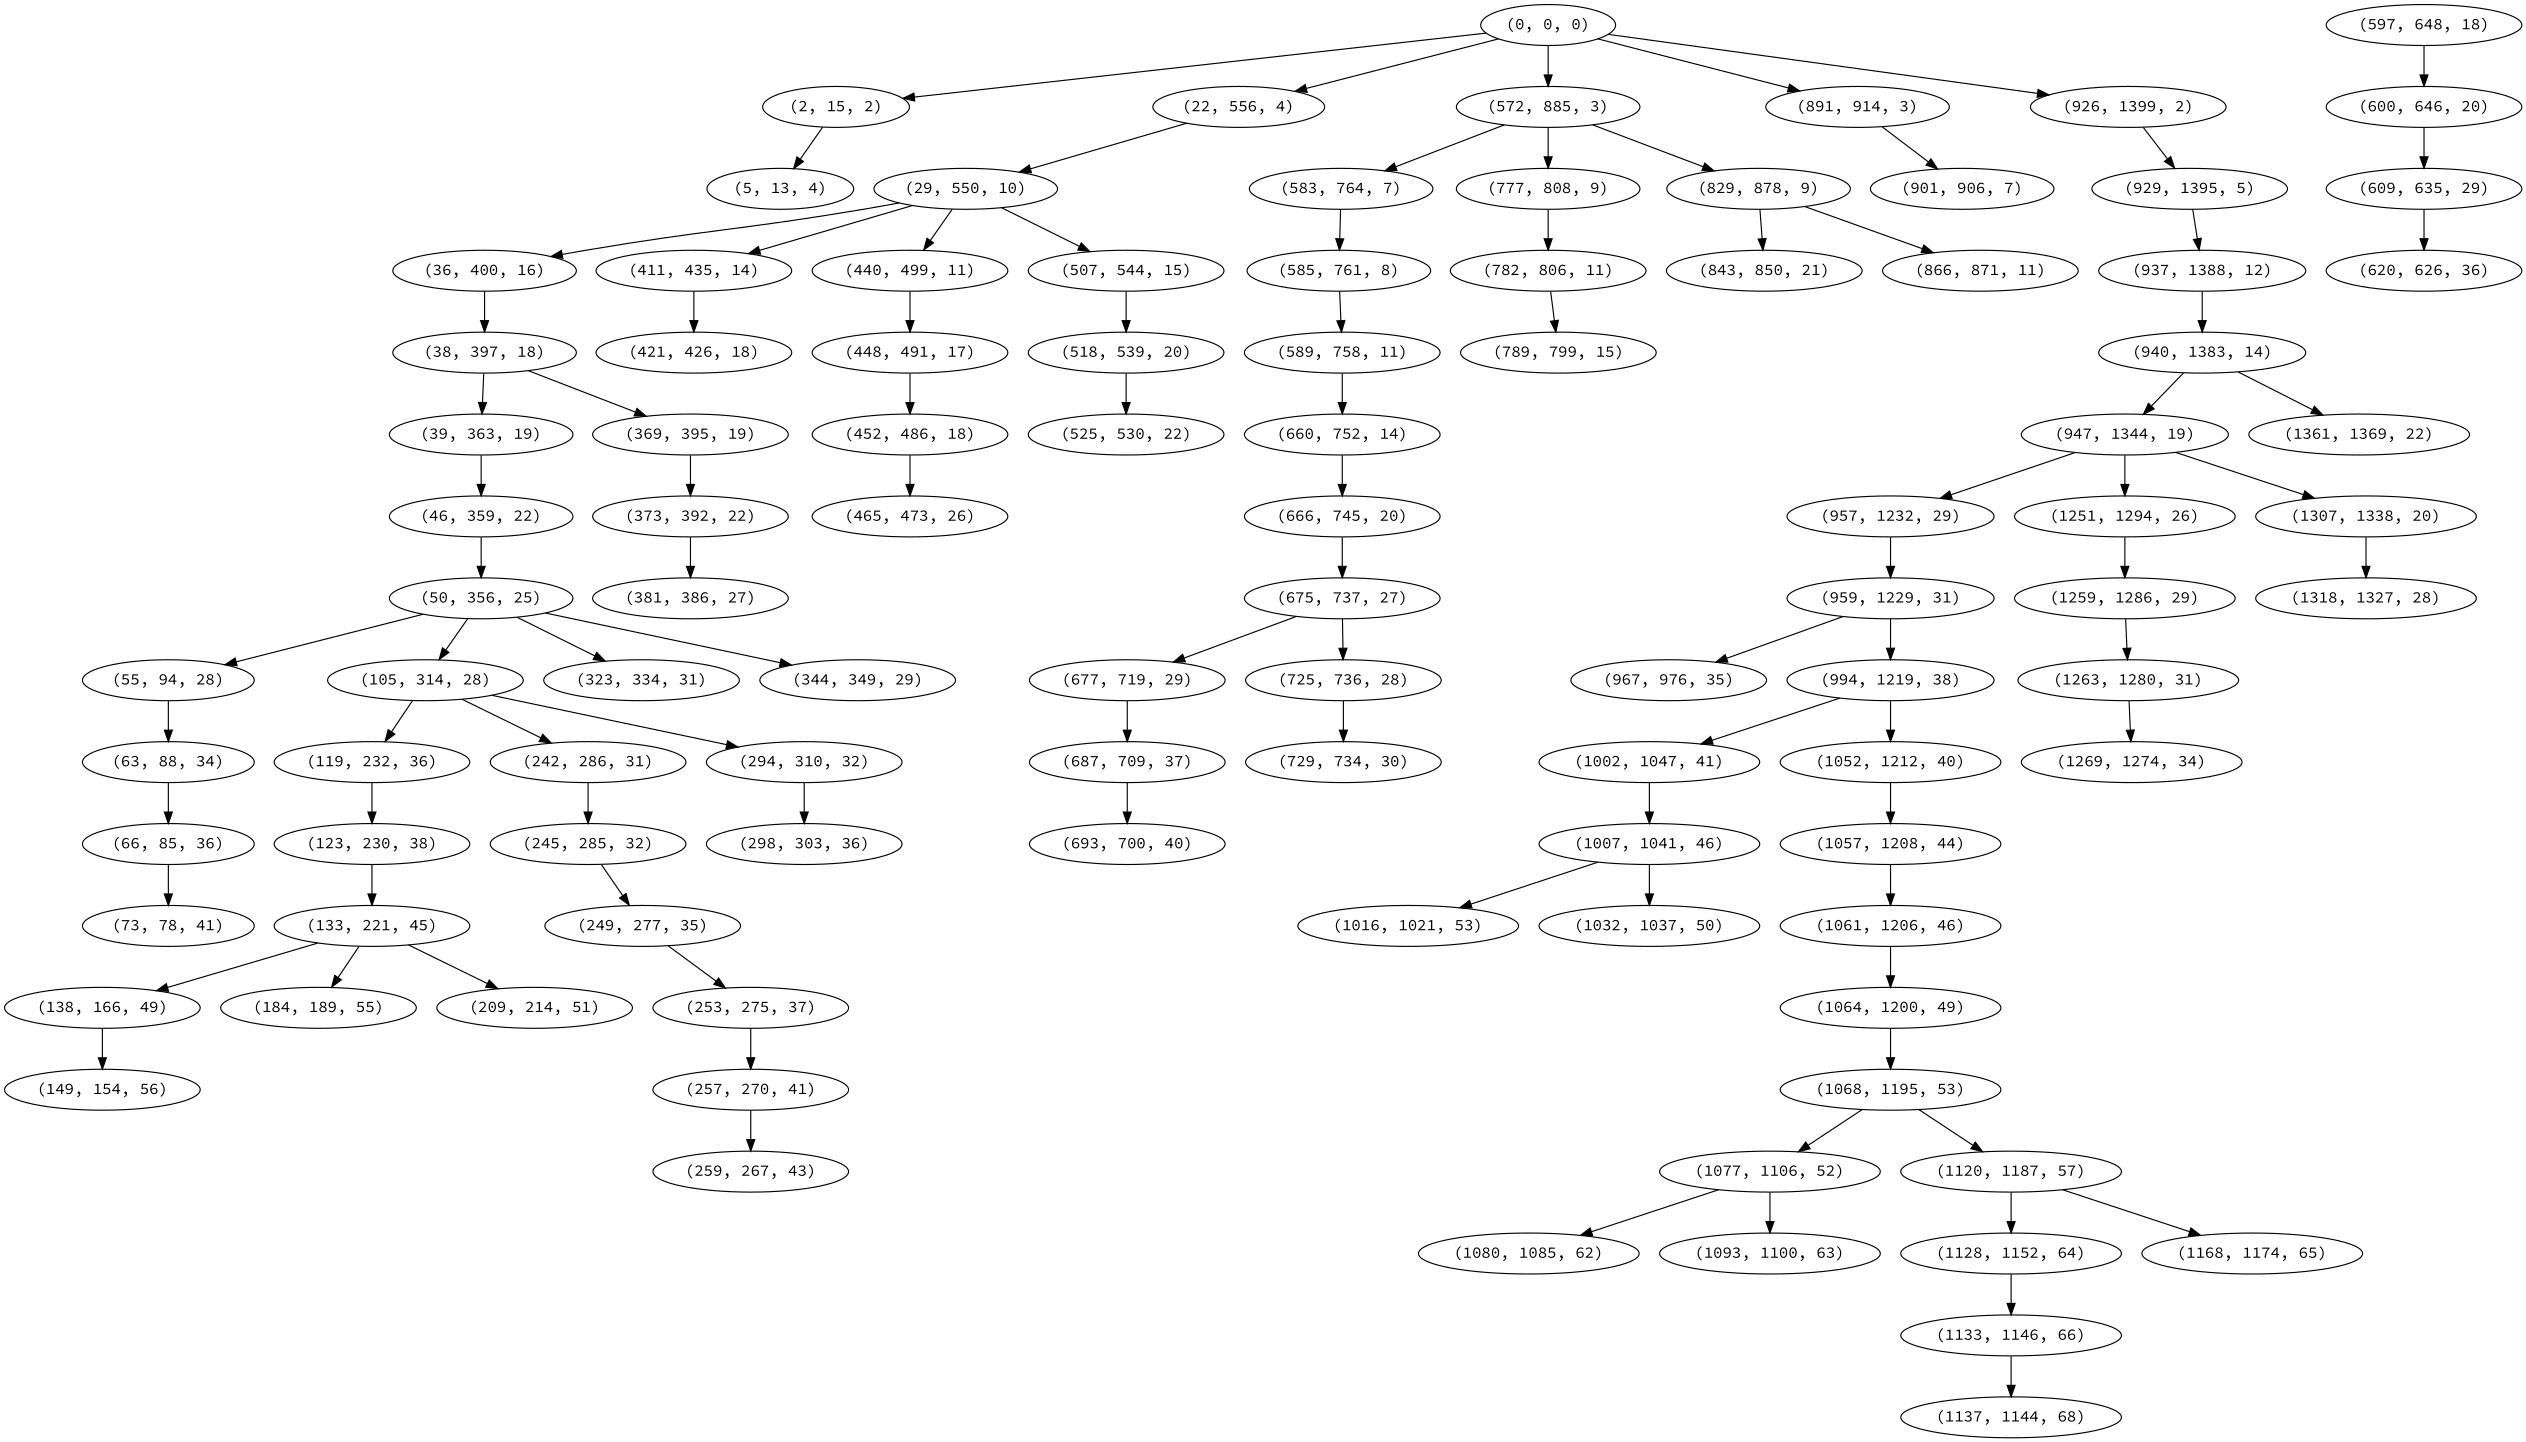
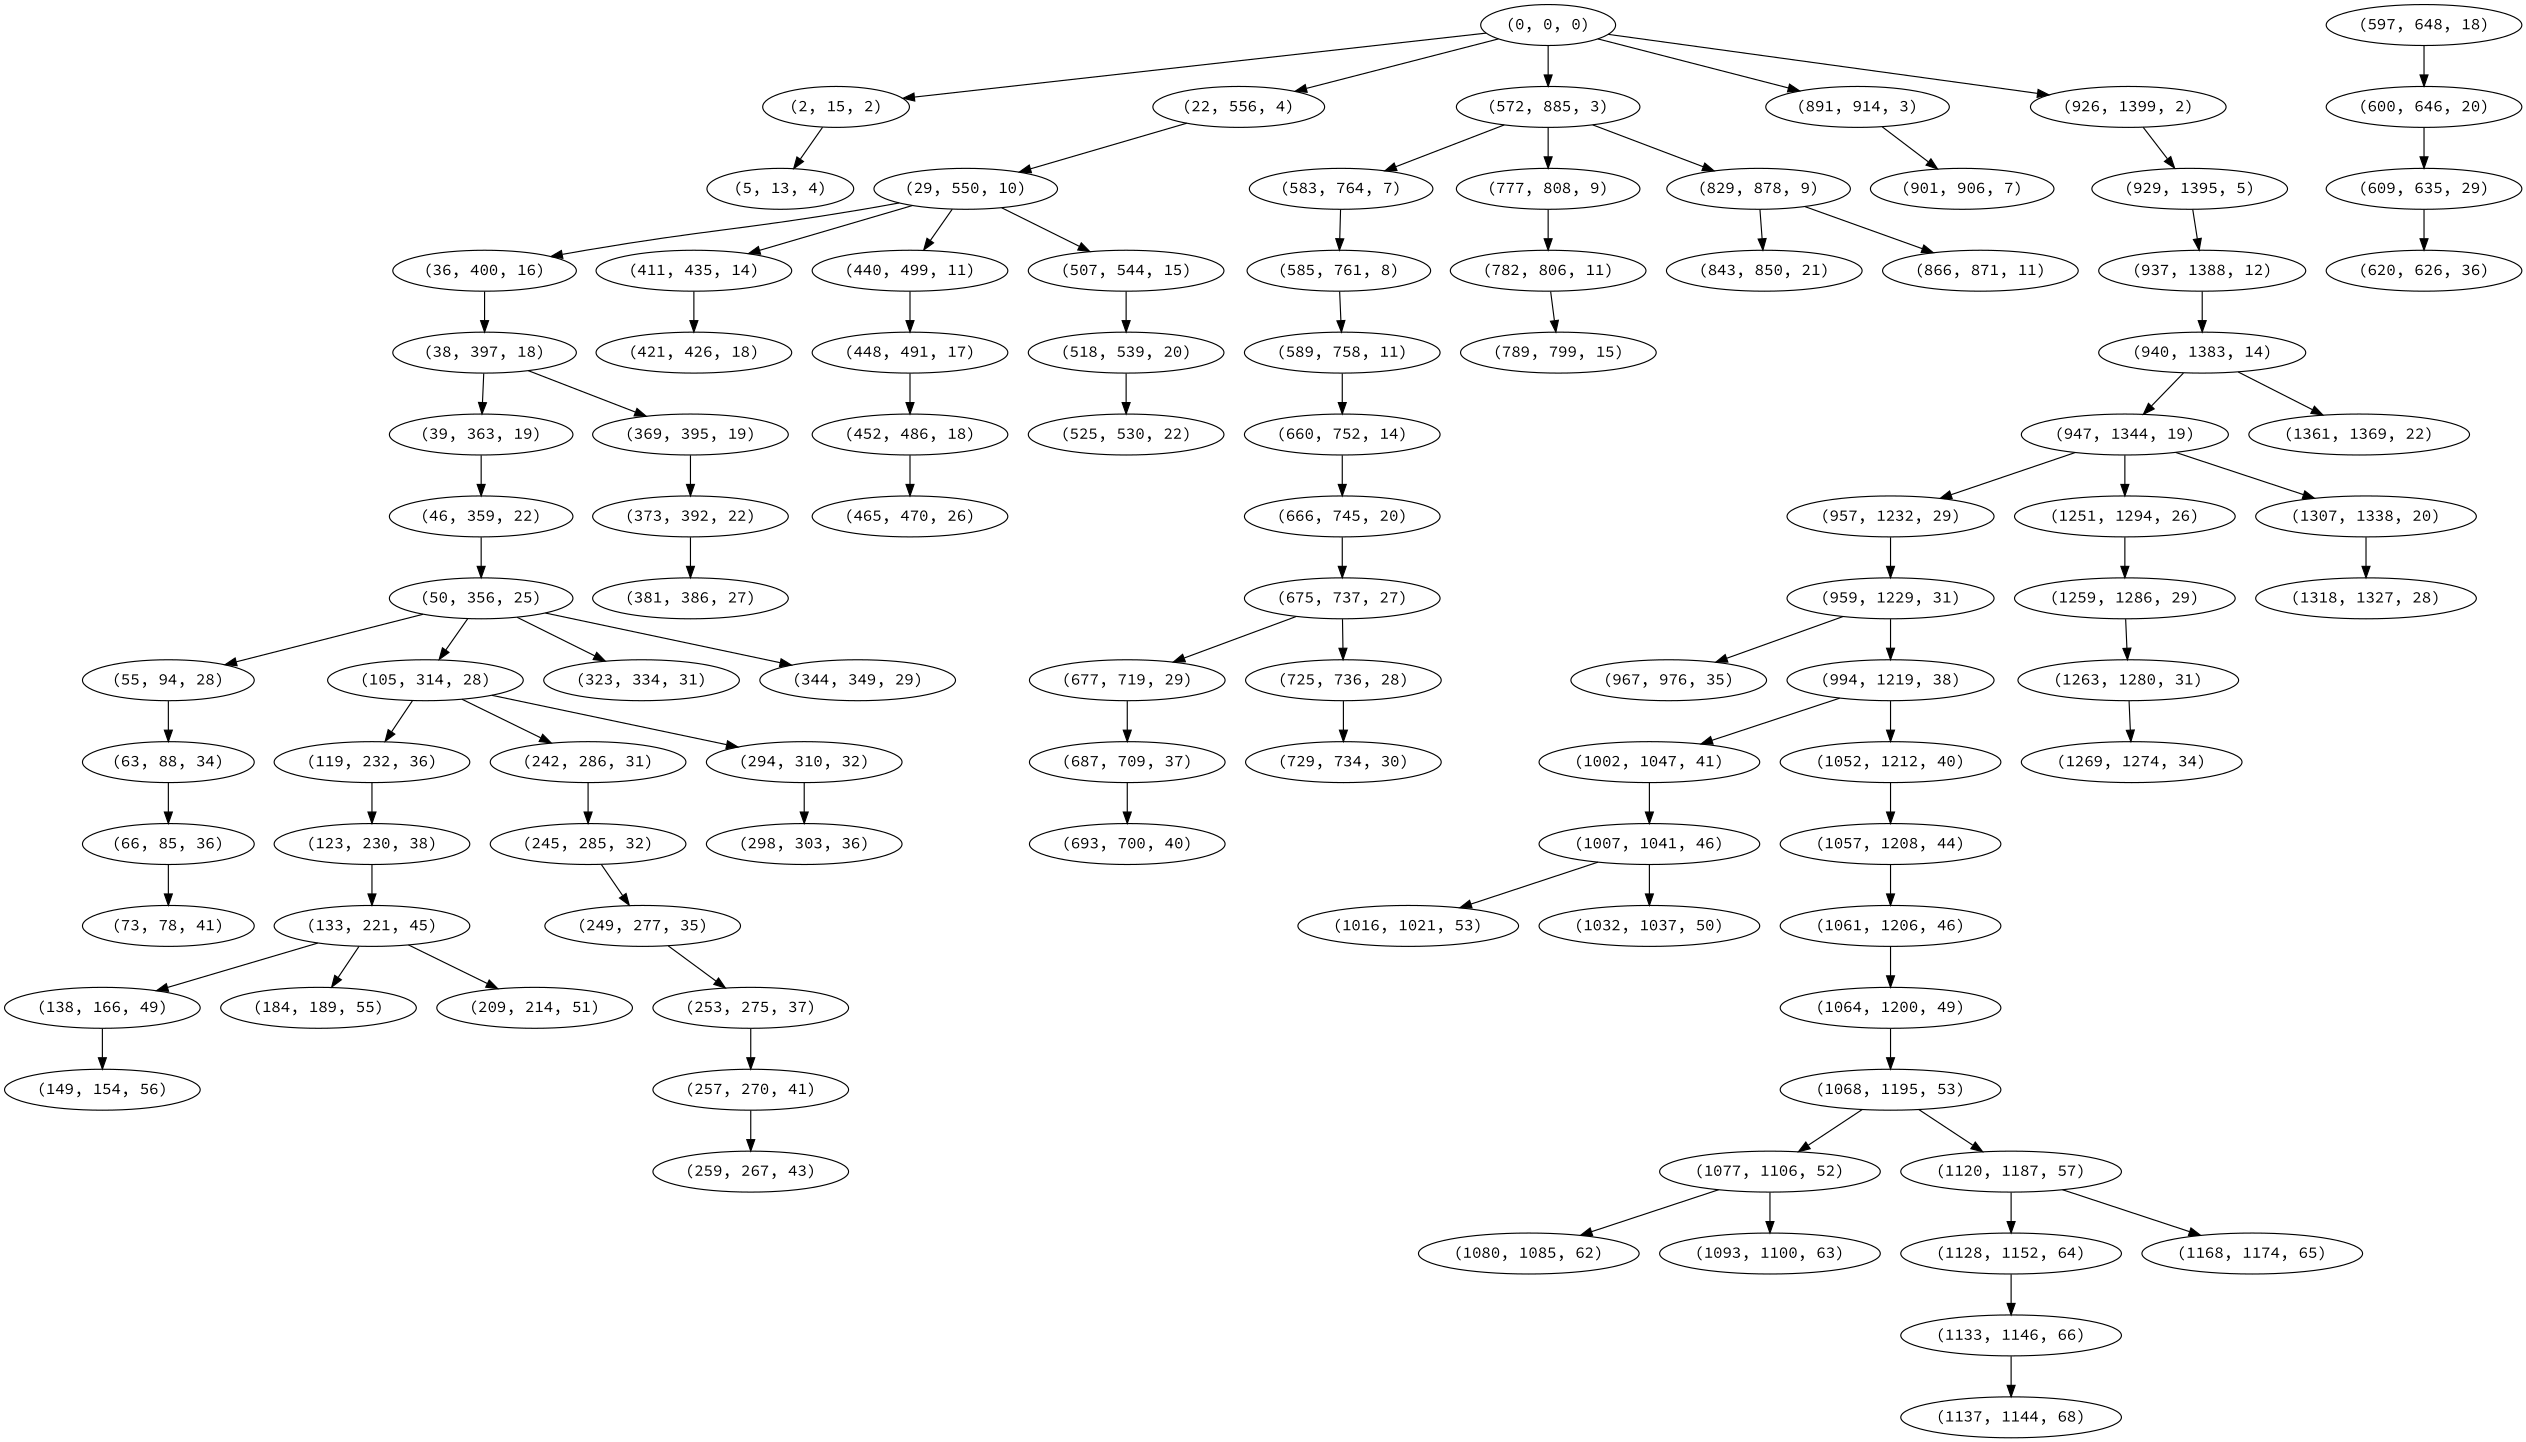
node "(465, 473, 26)": label "(465, 473, 26)" -> "(465, 470, 26)"
